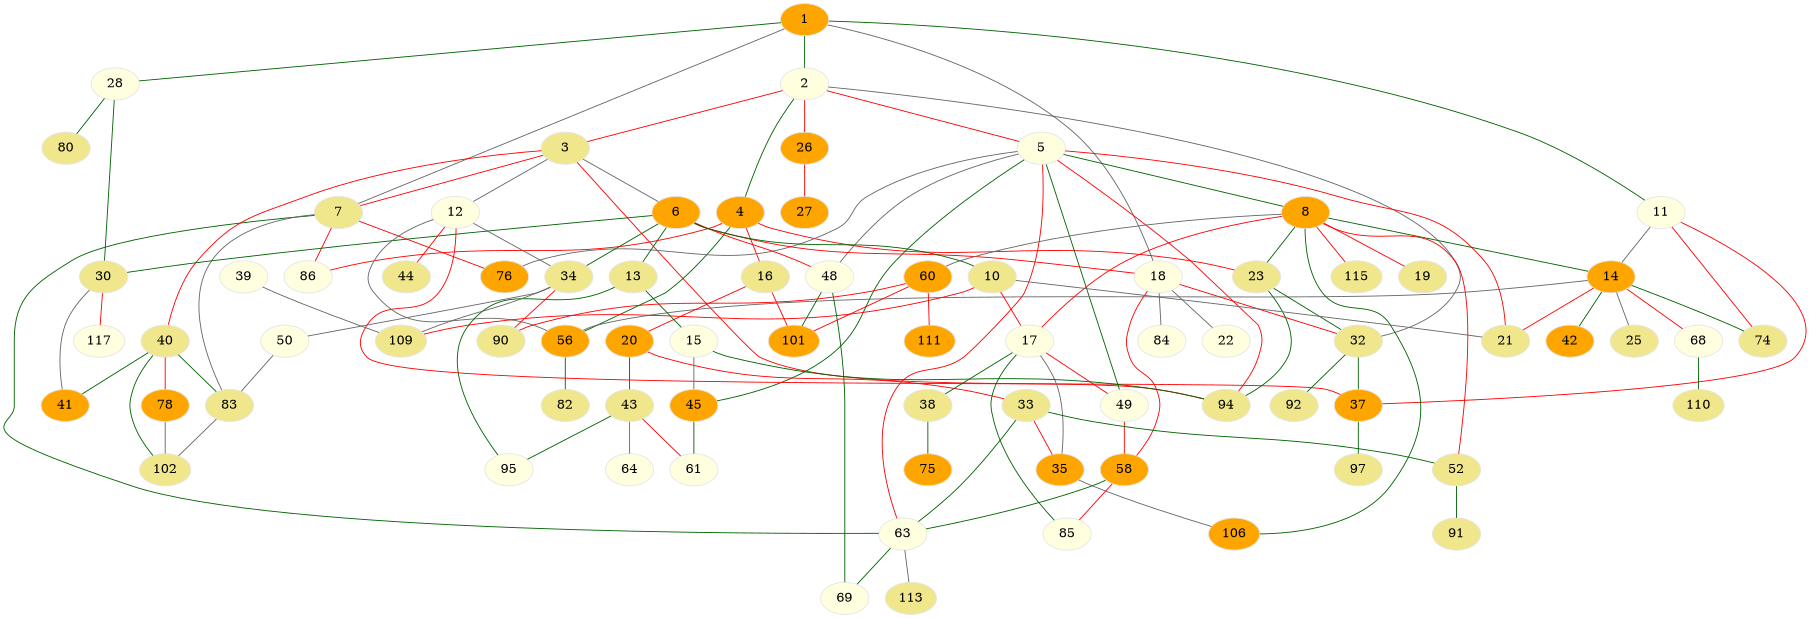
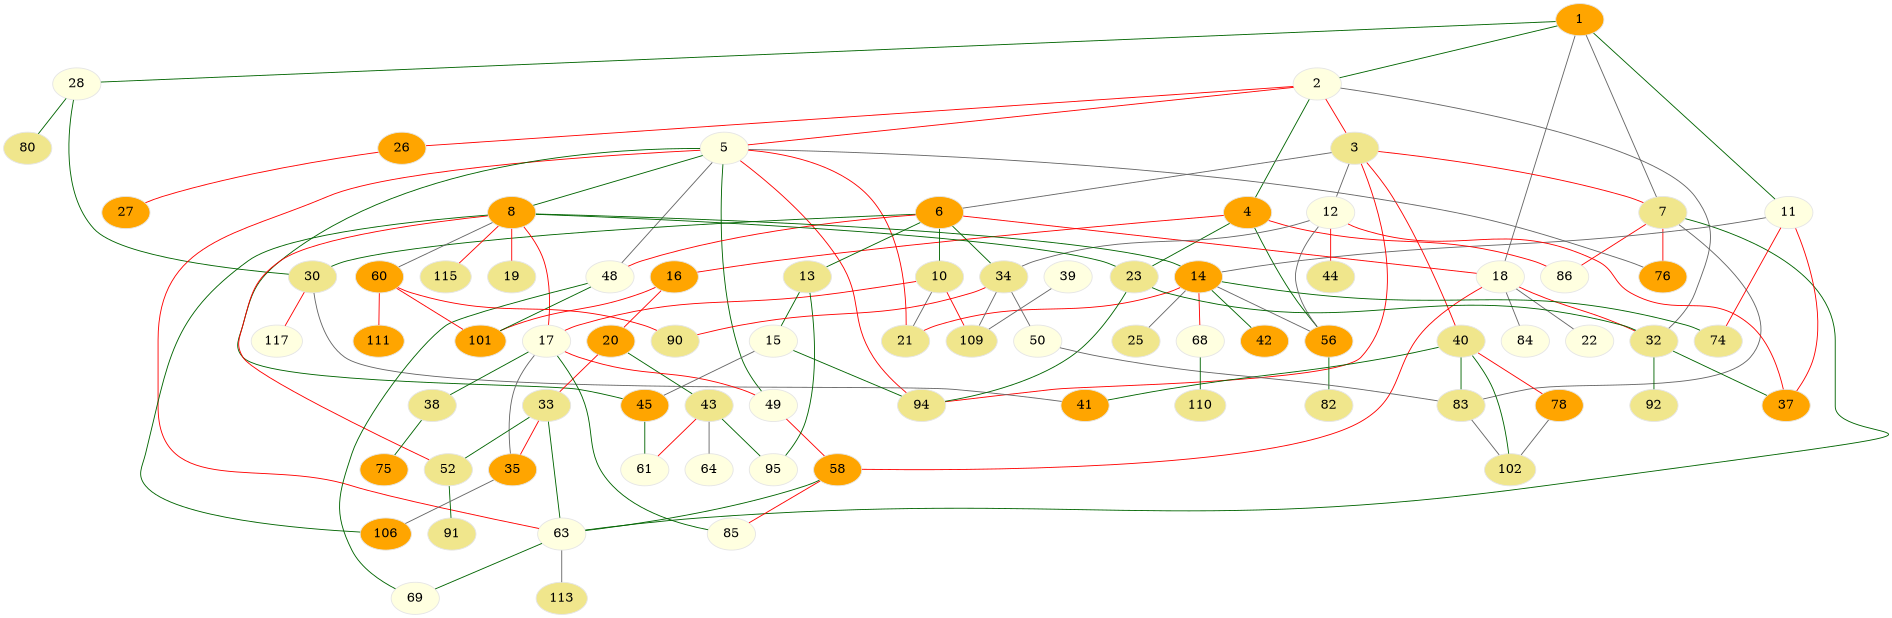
edge "4" -- "23": color red -> darkgreen
node "16": fillcolor khaki -> orange
node "97": removed
